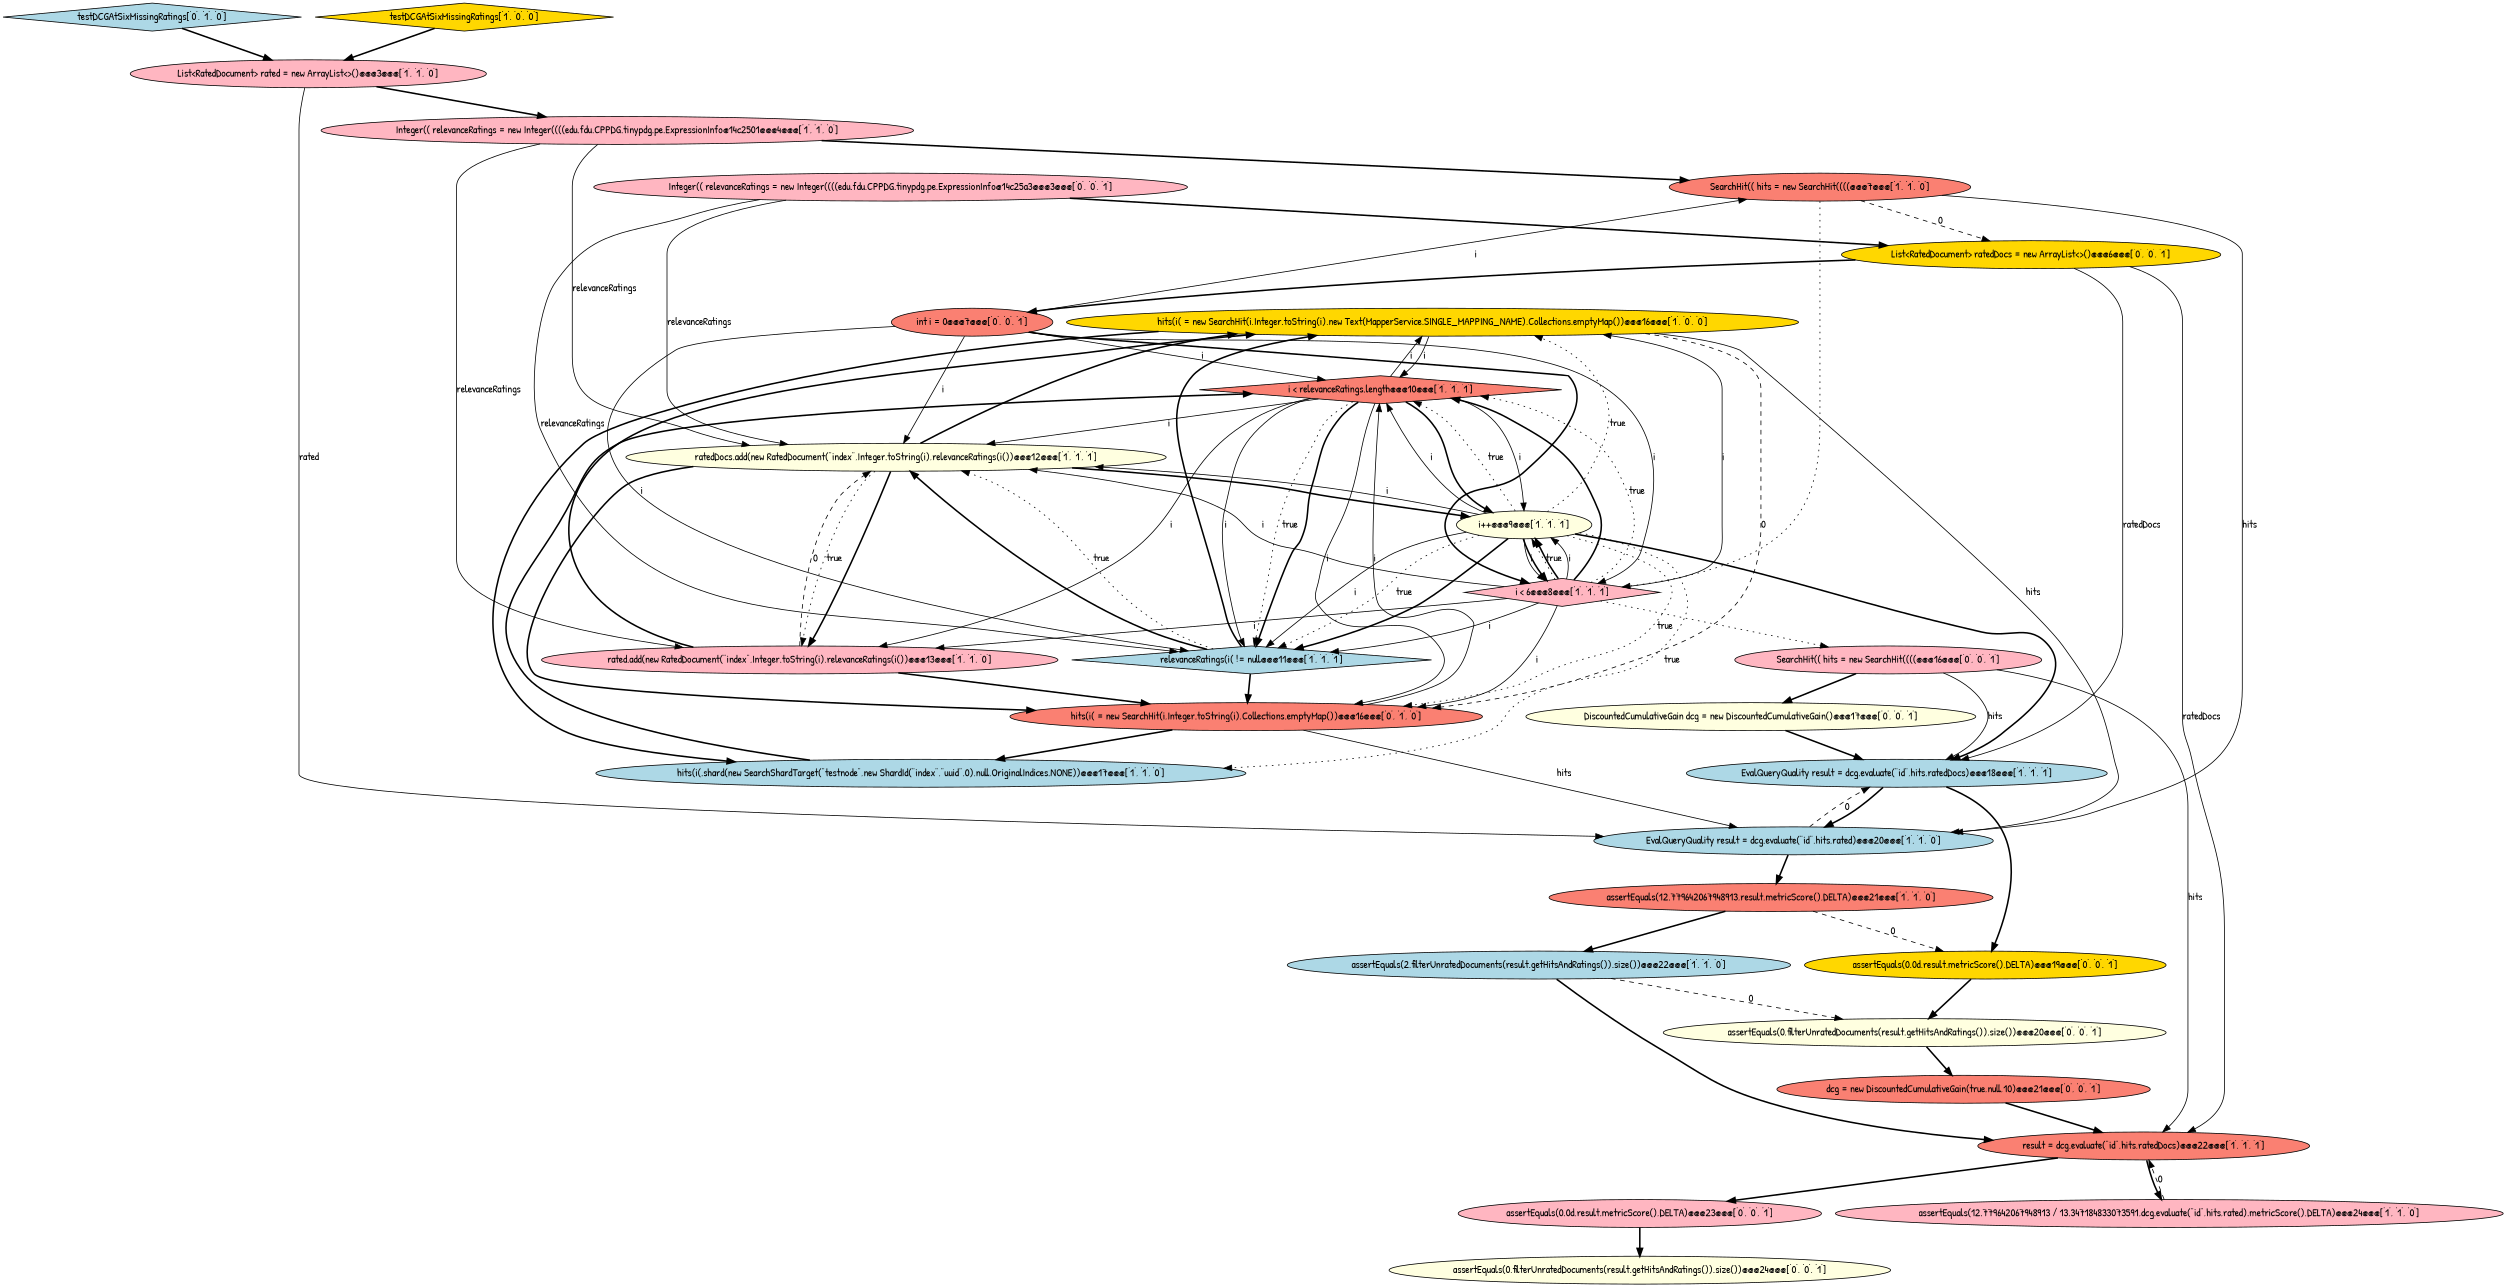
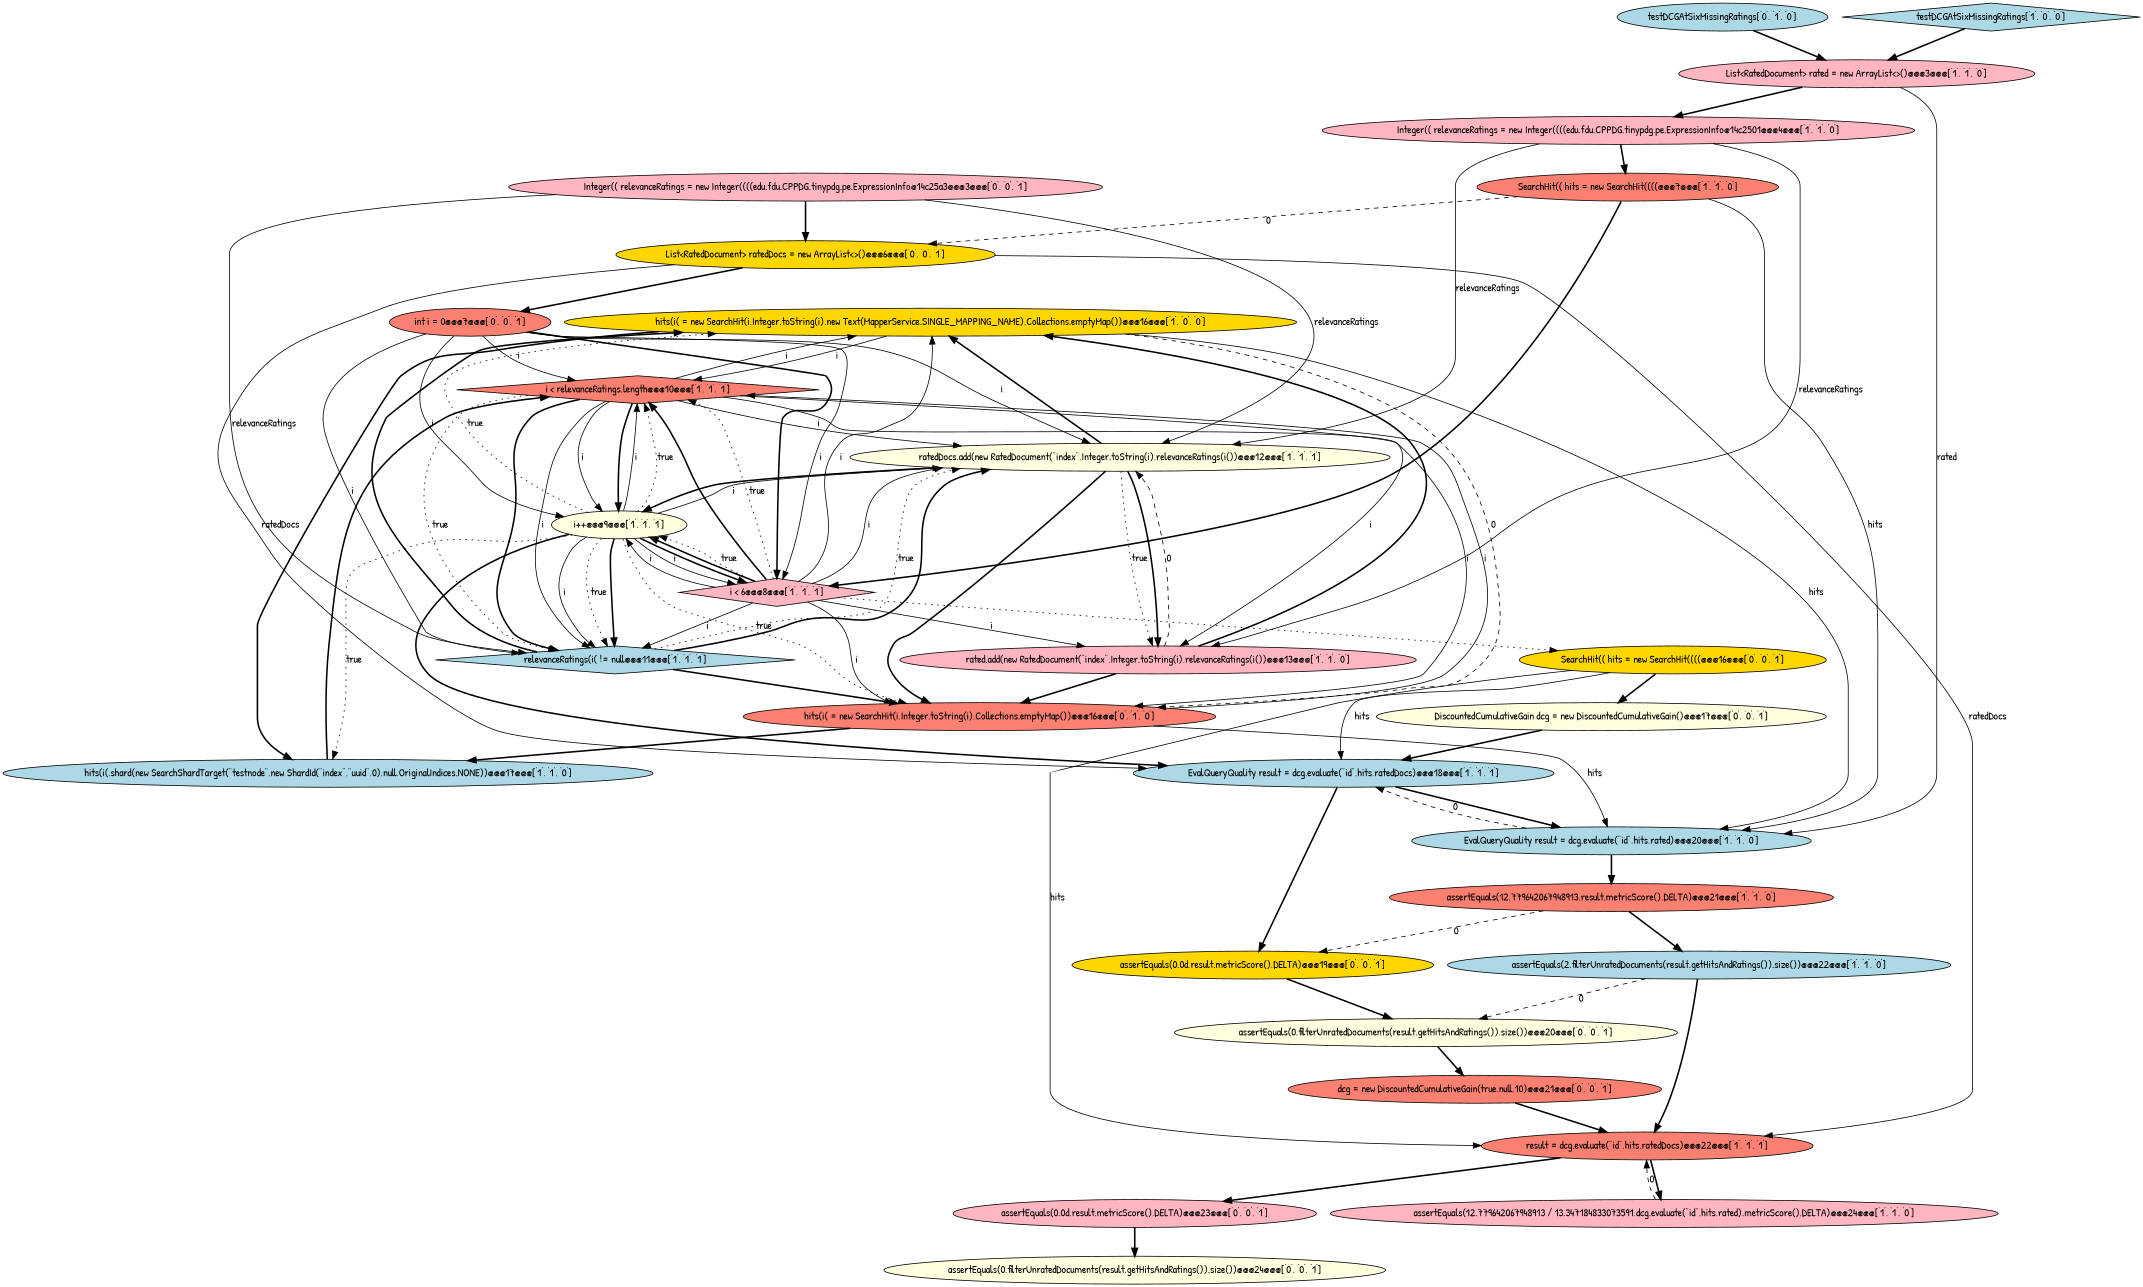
node "testDCGAtSixMissingRatings['0', '1', '0']": shape diamond -> ellipse
node "testDCGAtSixMissingRatings['1', '0', '0']": fillcolor gold -> lightblue
edge "int i = 0@@@7@@@['0', '0', '1']" -> "SearchHit(( hits = new SearchHit((((@@@7@@@['1', '1', '0']": now "int i = 0@@@7@@@['0', '0', '1']" -> "i++@@@9@@@['1', '1', '1']"
edge "SearchHit(( hits = new SearchHit((((@@@7@@@['1', '1', '0']" -> "i < 6@@@8@@@['1', '1', '1']": style dotted -> bold
node "SearchHit(( hits = new SearchHit((((@@@16@@@['0', '0', '1']": fillcolor lightpink -> gold
